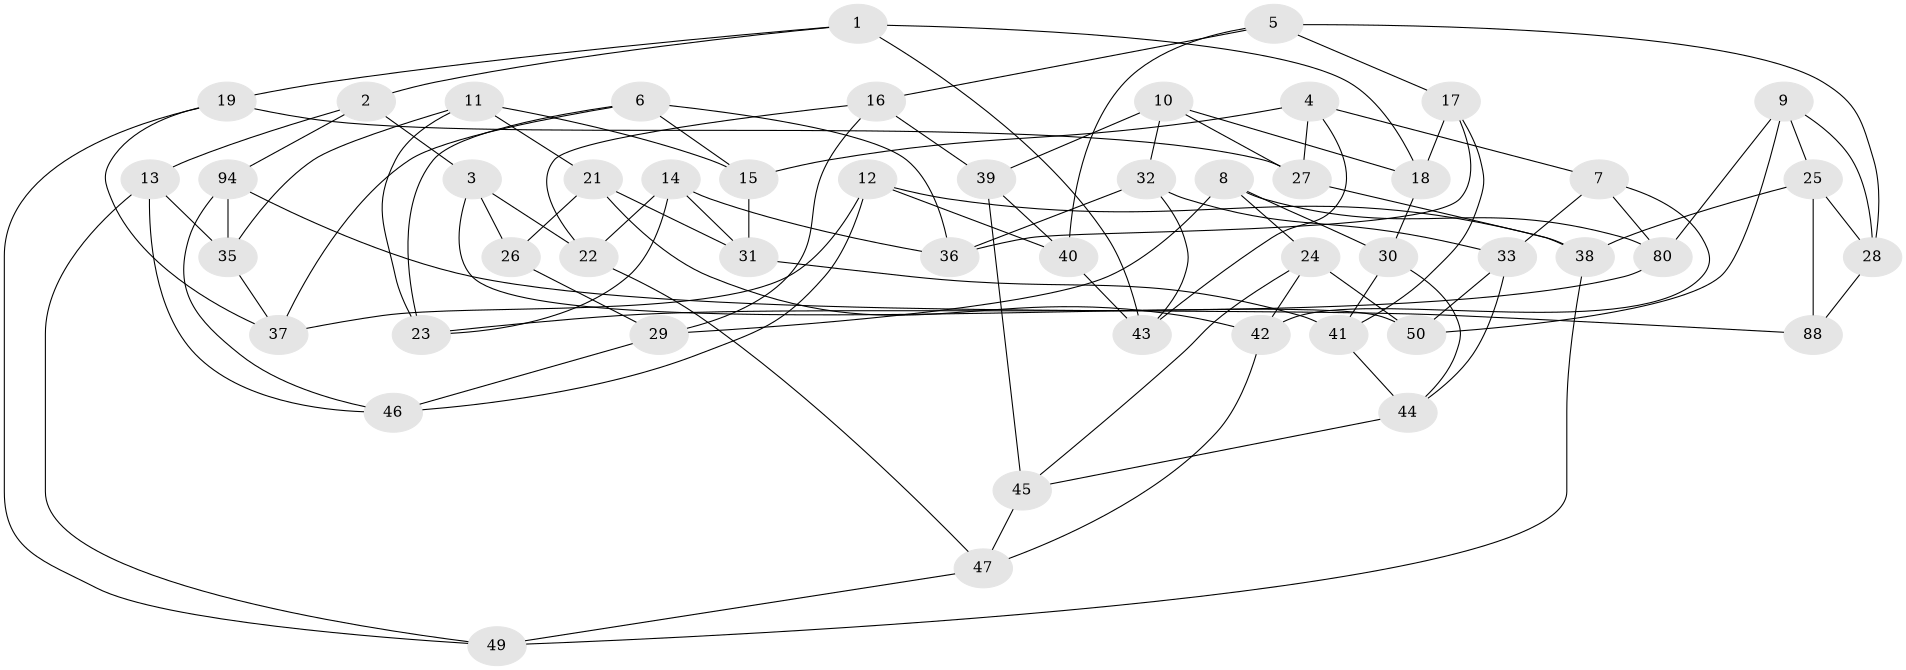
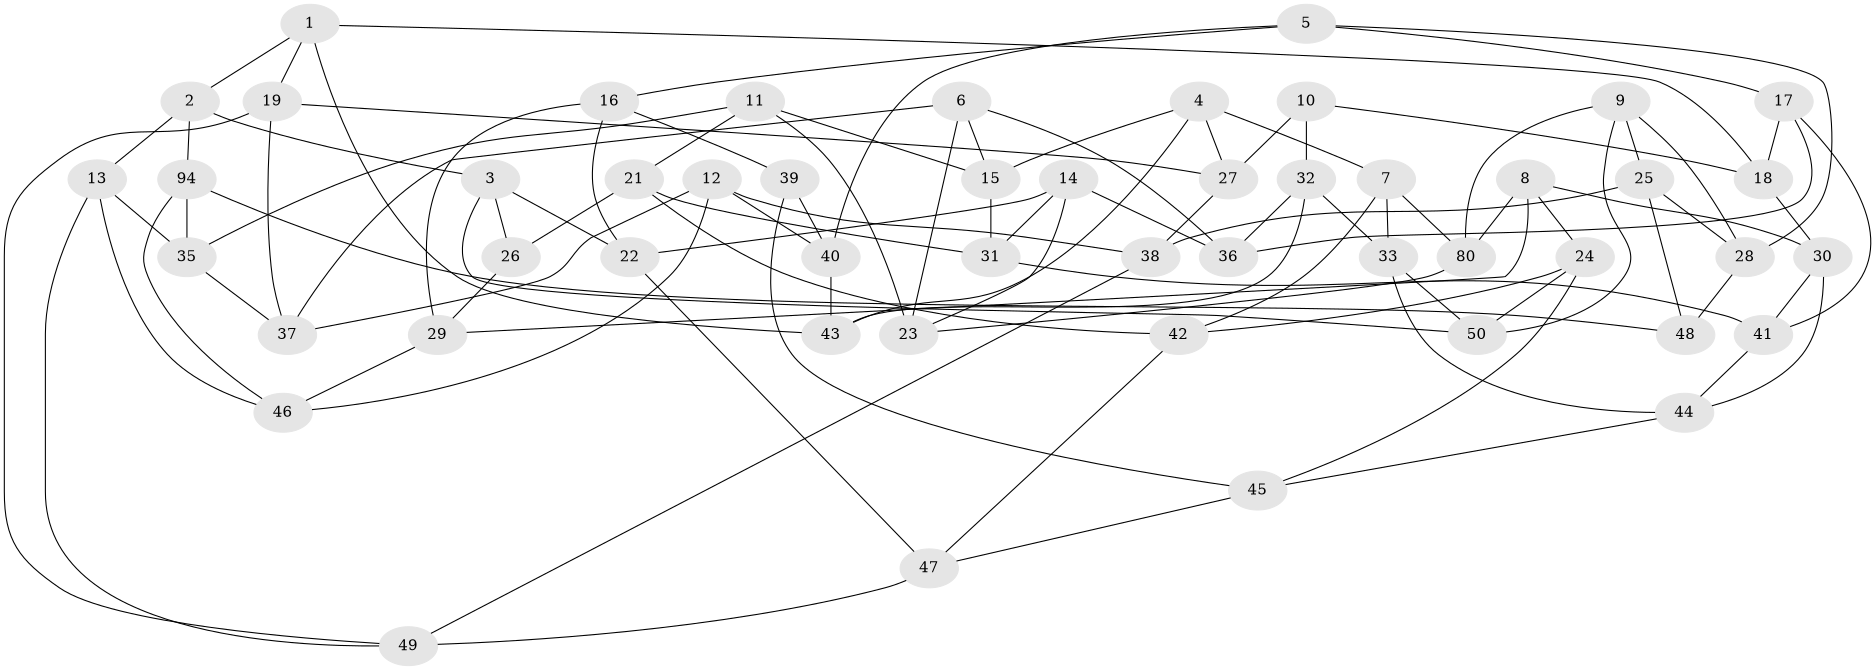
edge "10" -- "39": removed
node "88": label "88" -> "48"
